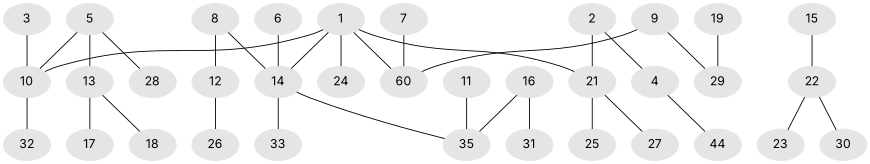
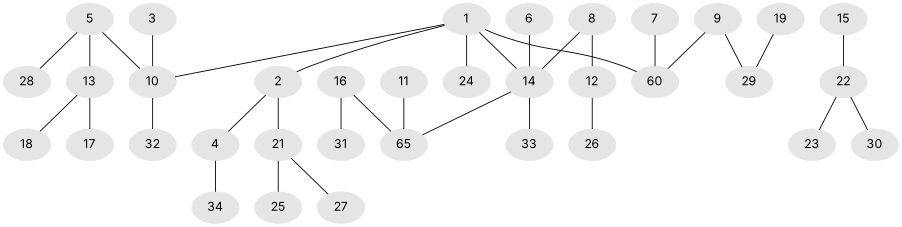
edge "1" -- "21": now "1" -- "2"
node "35": label "35" -> "65"
node "44": label "44" -> "34"
